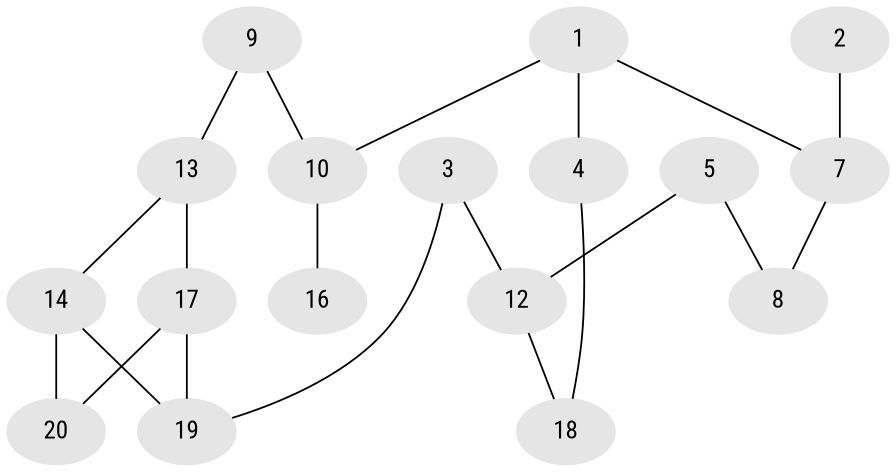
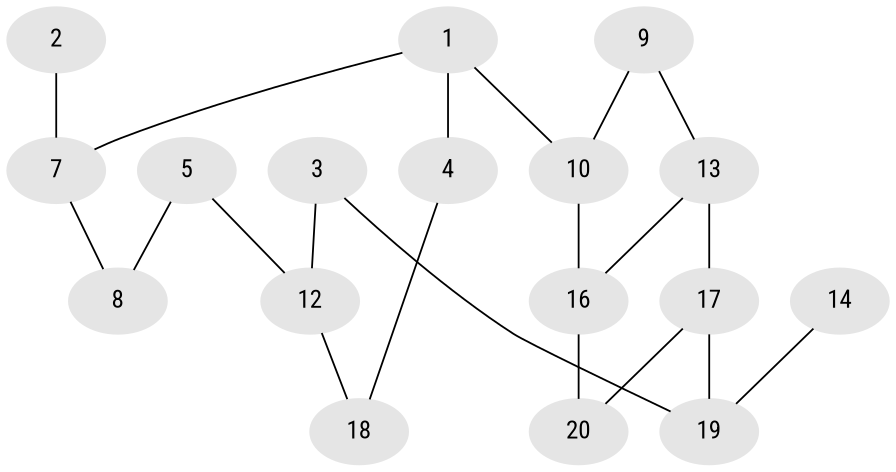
edge "13" -- "14": now "13" -- "16"
edge "14" -- "20": now "16" -- "20"
